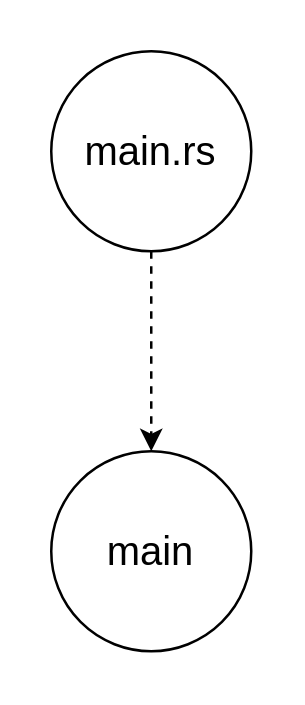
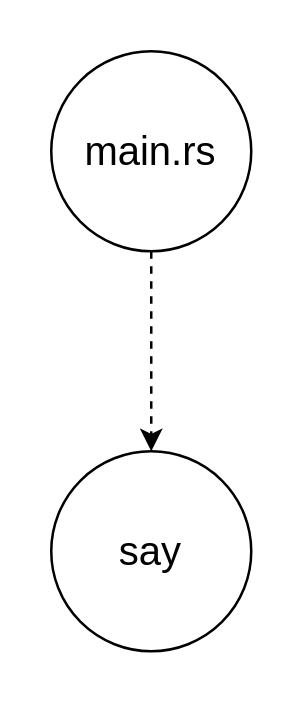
node "main": label "main" -> "say"
